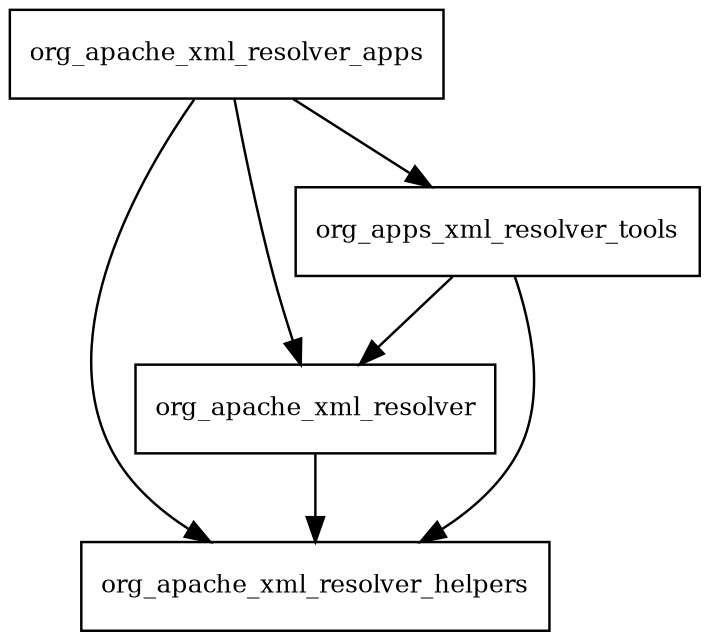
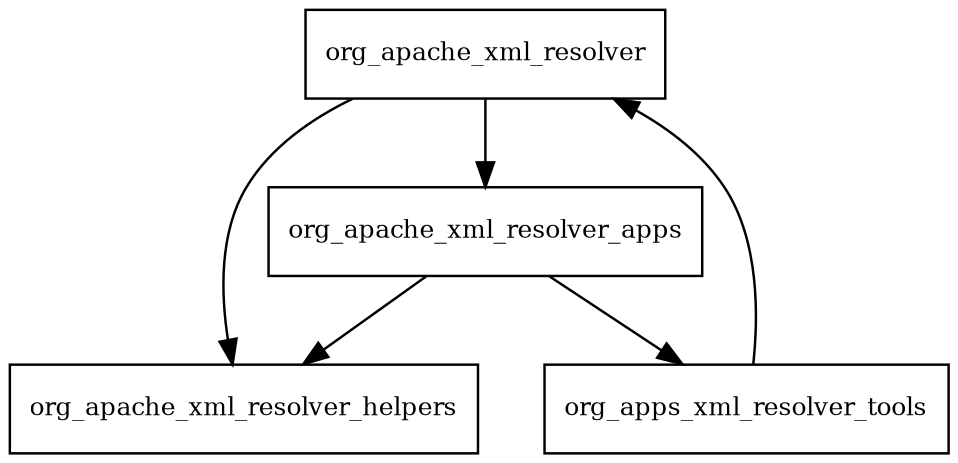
edge "org_apache_xml_resolver_apps" -> "org_apache_xml_resolver": reversed
edge "org_apps_xml_resolver_tools" -> "org_apache_xml_resolver_helpers": removed
